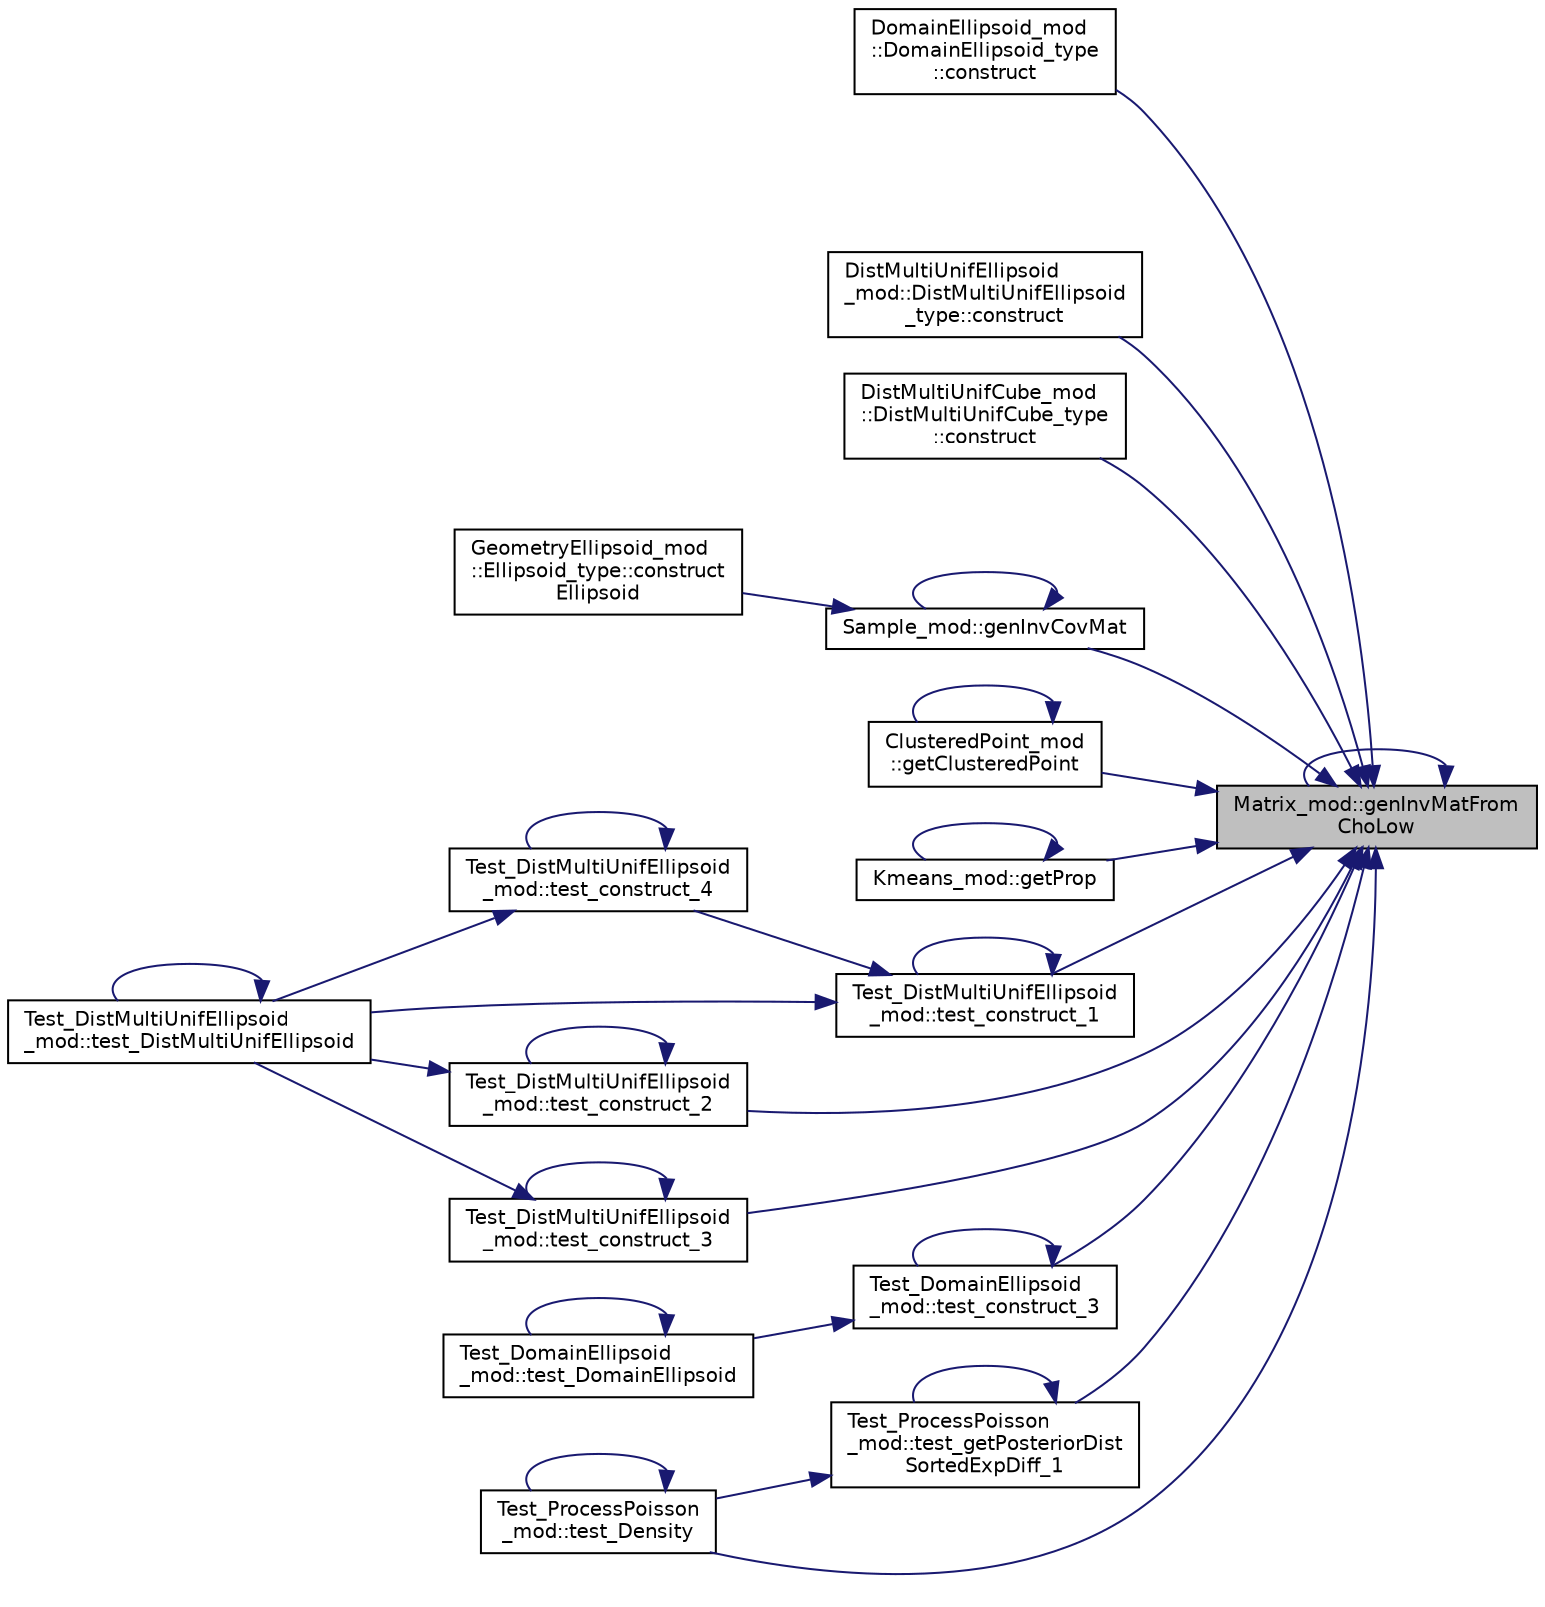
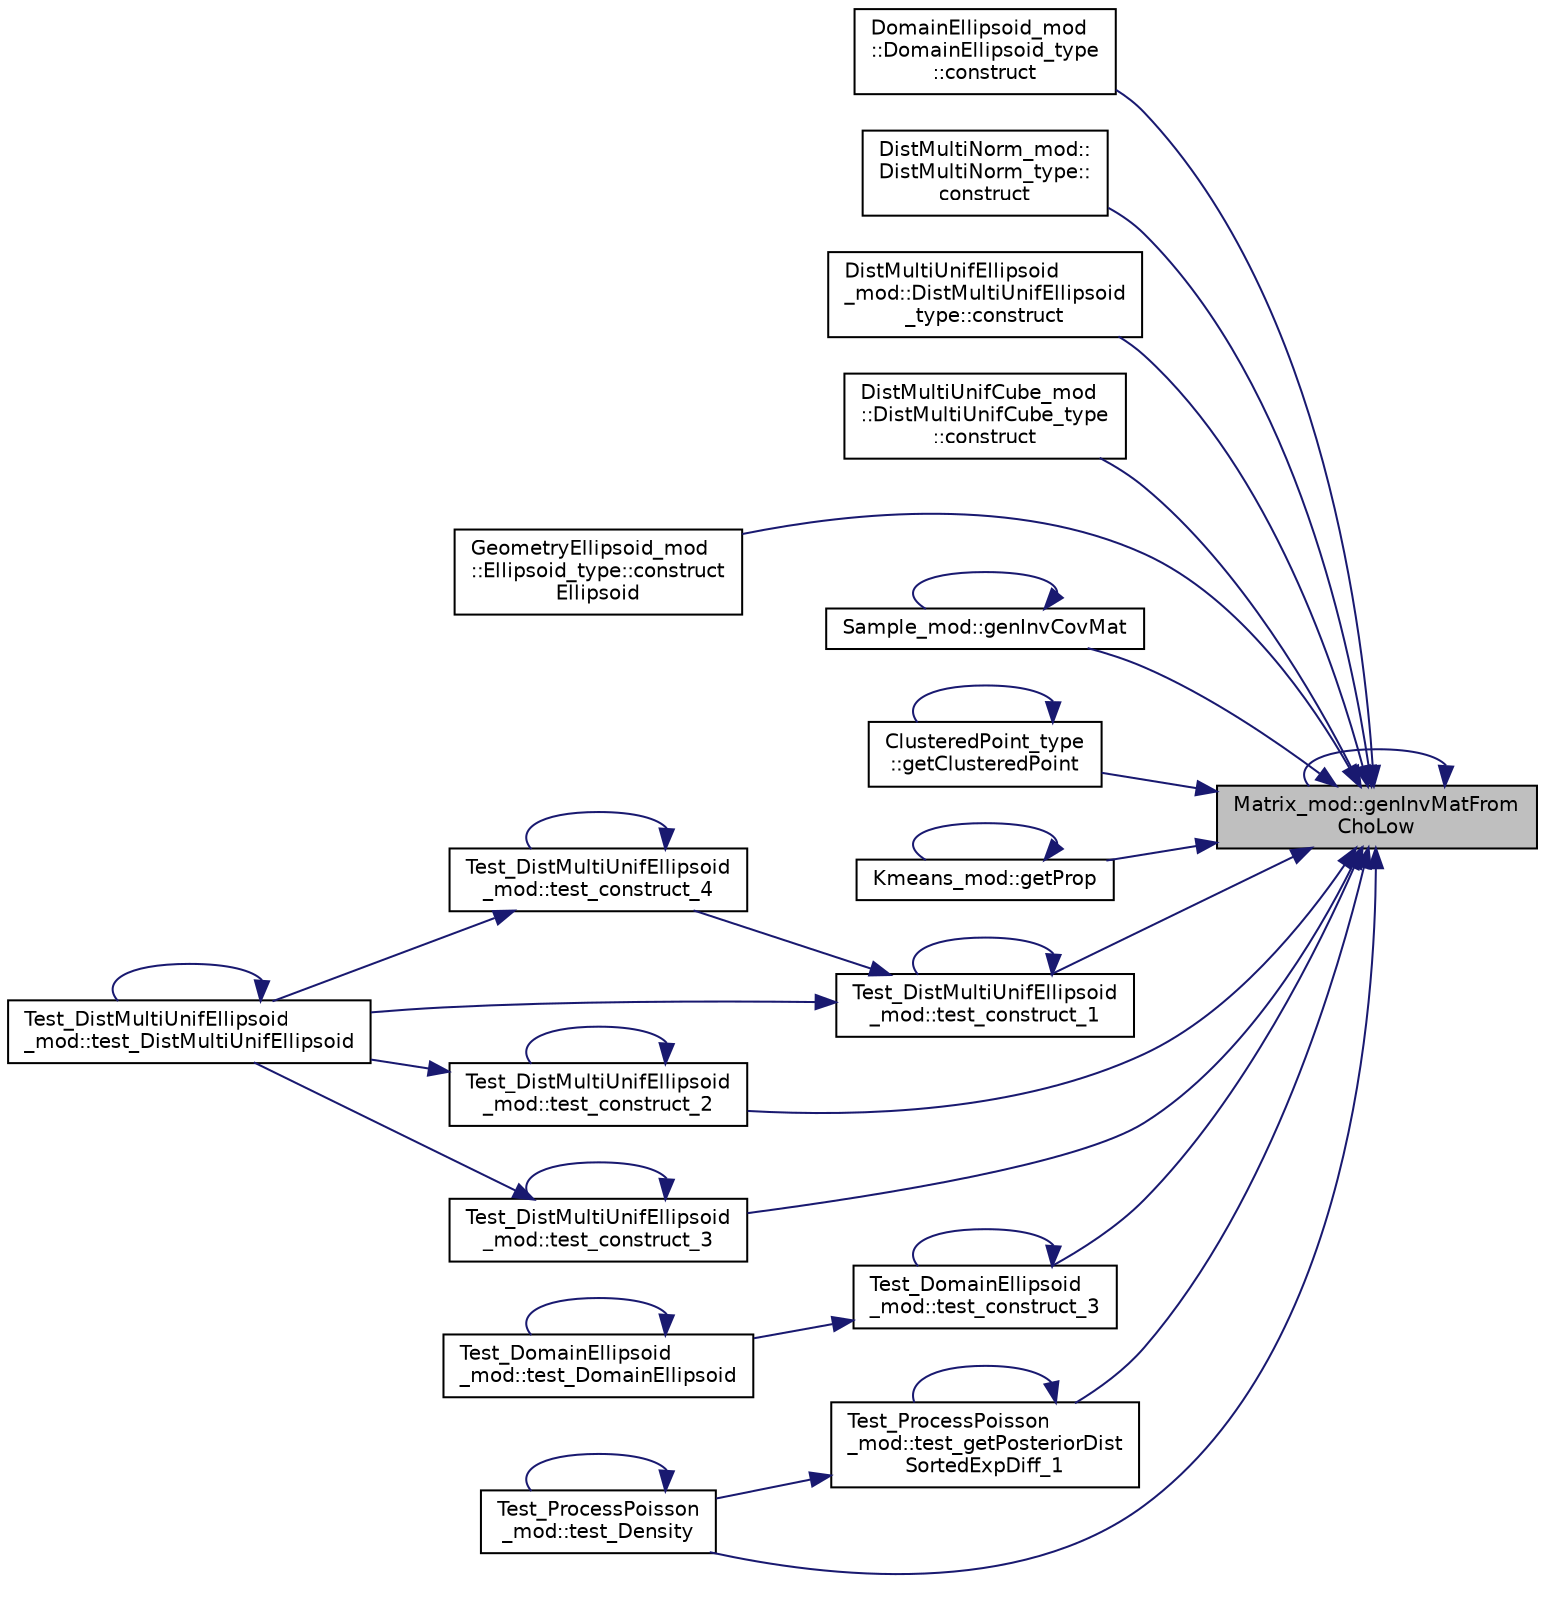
node "DistMultiNorm_mod:: DistMultiNorm_type:: construct": added
edge "GeometryEllipsoid_mod ::Ellipsoid_type::construct Ellipsoid" -> "Sample_mod::genInvCovMat": now "GeometryEllipsoid_mod ::Ellipsoid_type::construct Ellipsoid" -> "Matrix_mod::genInvMatFrom ChoLow"
node "ClusteredPoint_mod ::getClusteredPoint": label "ClusteredPoint_mod ::getClusteredPoint" -> "ClusteredPoint_type ::getClusteredPoint"
